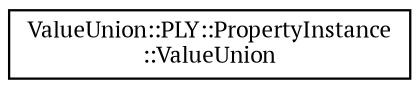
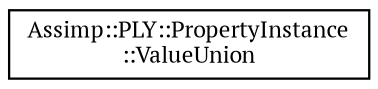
node "ValueUnion::PLY::PropertyInstance ::ValueUnion": label "ValueUnion::PLY::PropertyInstance ::ValueUnion" -> "Assimp::PLY::PropertyInstance ::ValueUnion"
